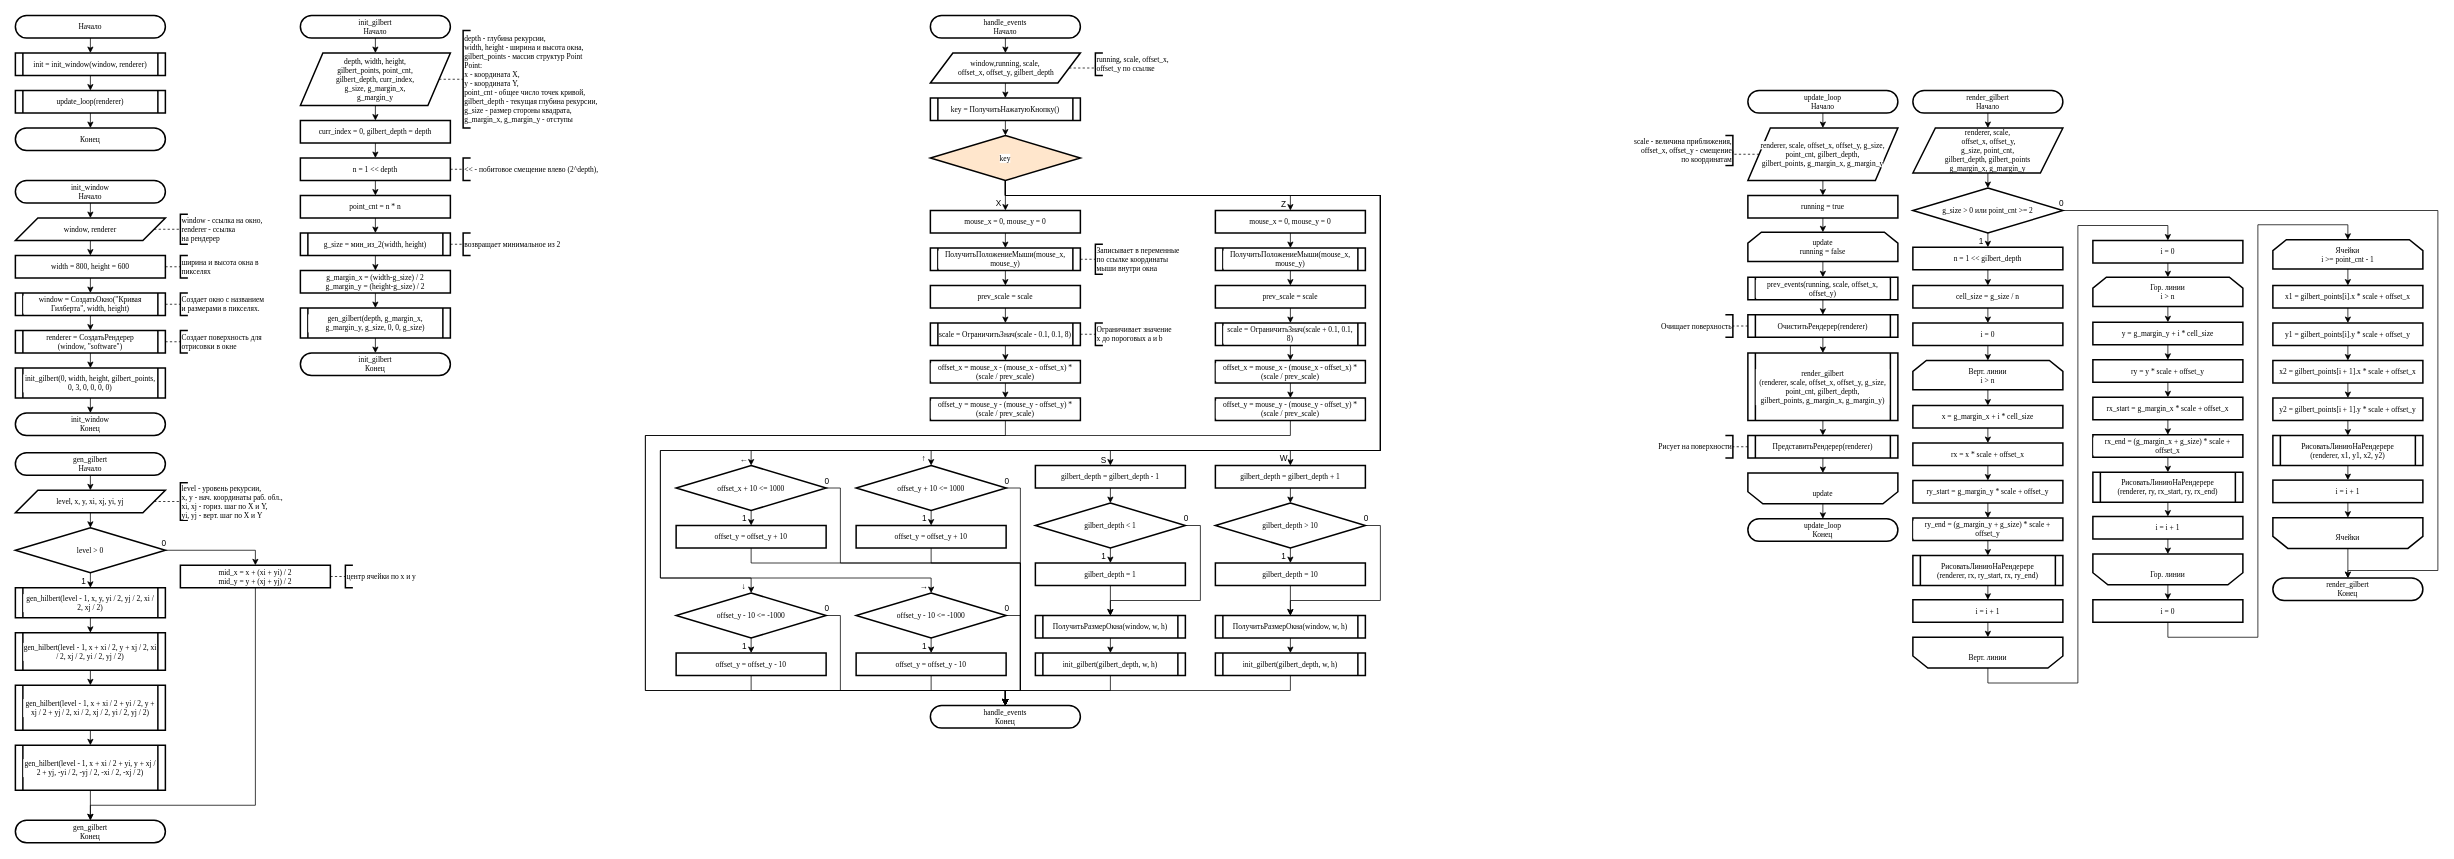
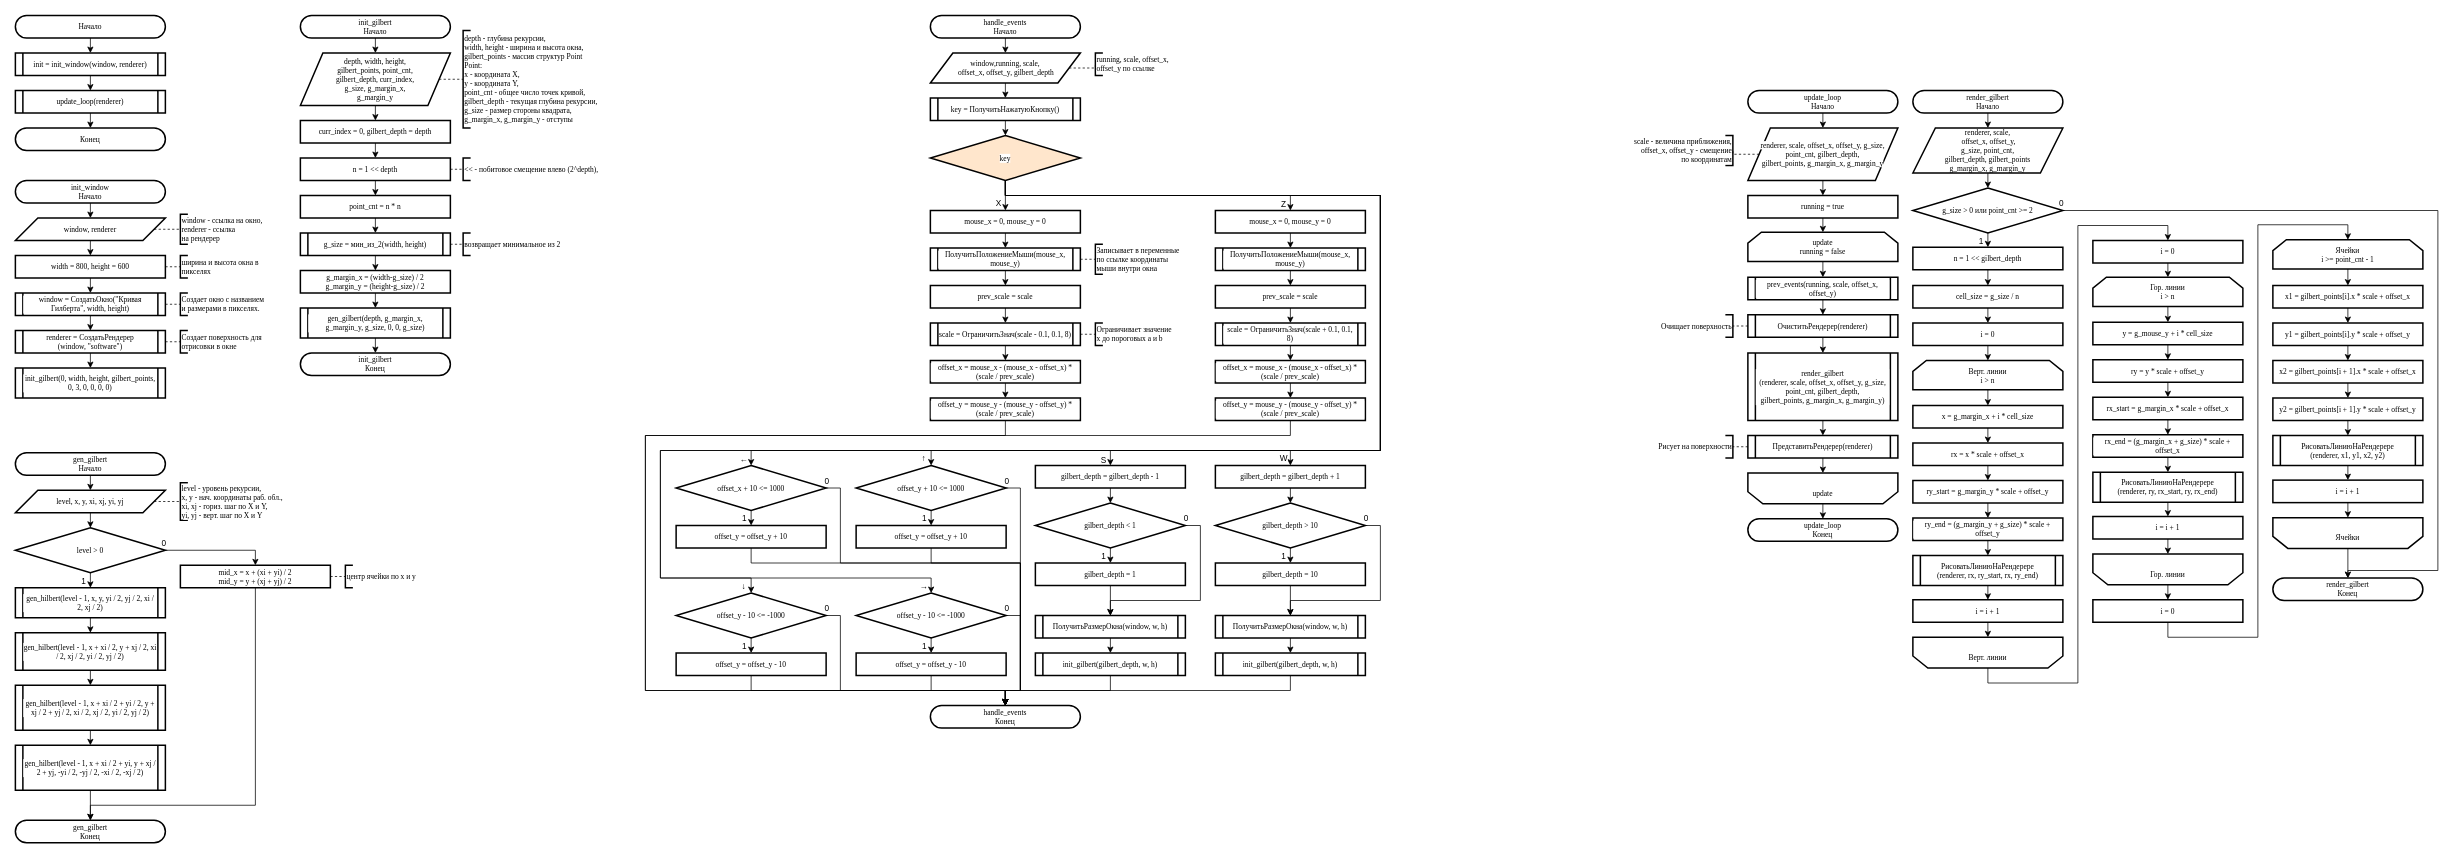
node "y = g_margin_y + i * cell_size": label "y = g_margin_y + i * cell_size" -> "y = g_mouse_y + i * cell_size"
edge "init_gilbert(0, width, height, gilbert_points, 0, 3, 0, 0, 0, 0)" -> "init_window Конец": removed
node "init_window Конец": removed
